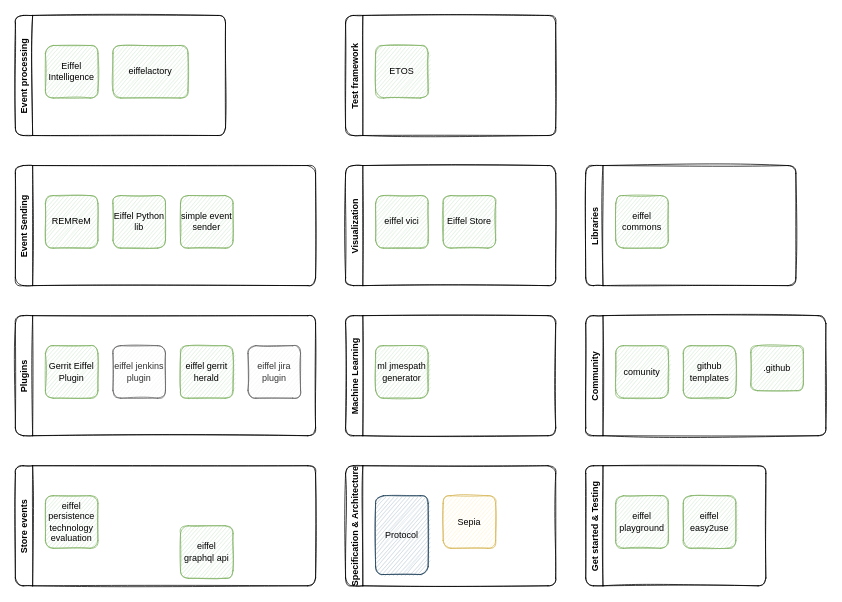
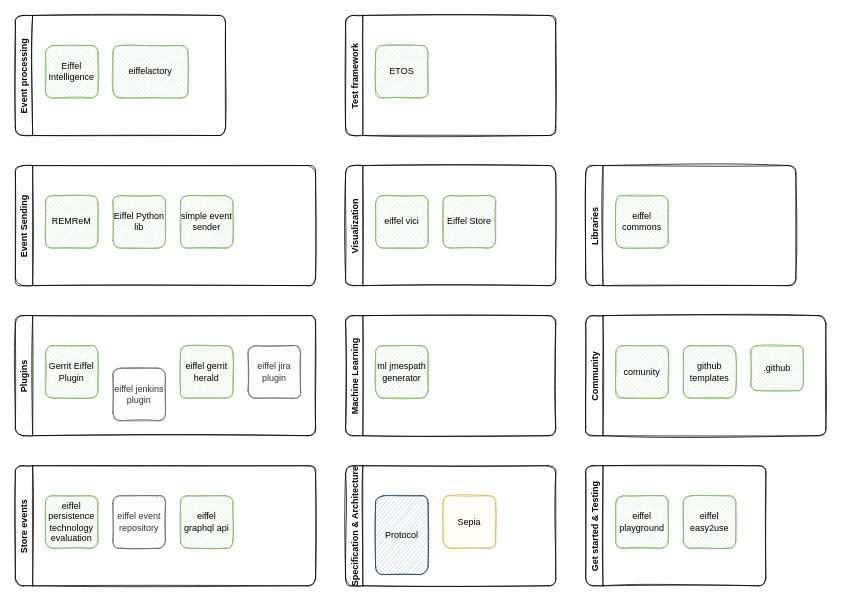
node "eiffel jenkins plugin": moved (139, 372) -> (139, 394)
node "eiffel event repository": added
node "eiffel graphql api": moved (207, 552) -> (207, 522)
